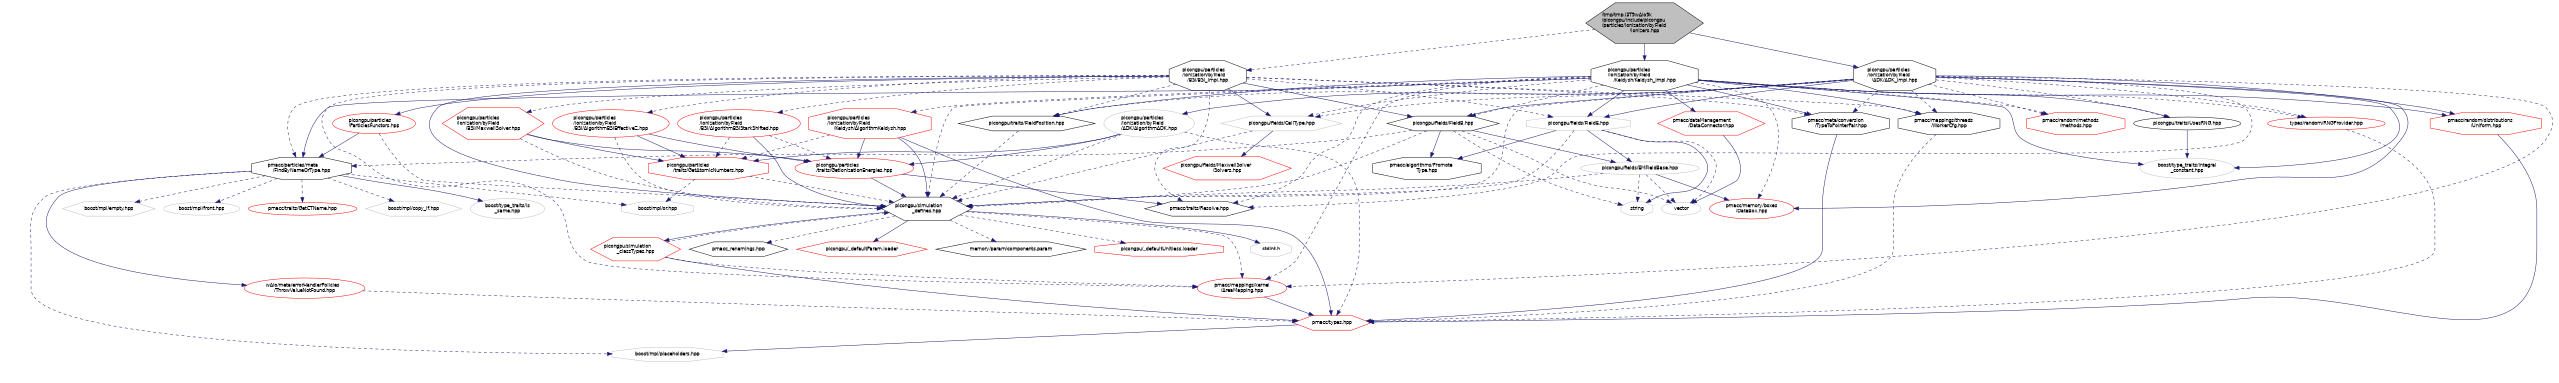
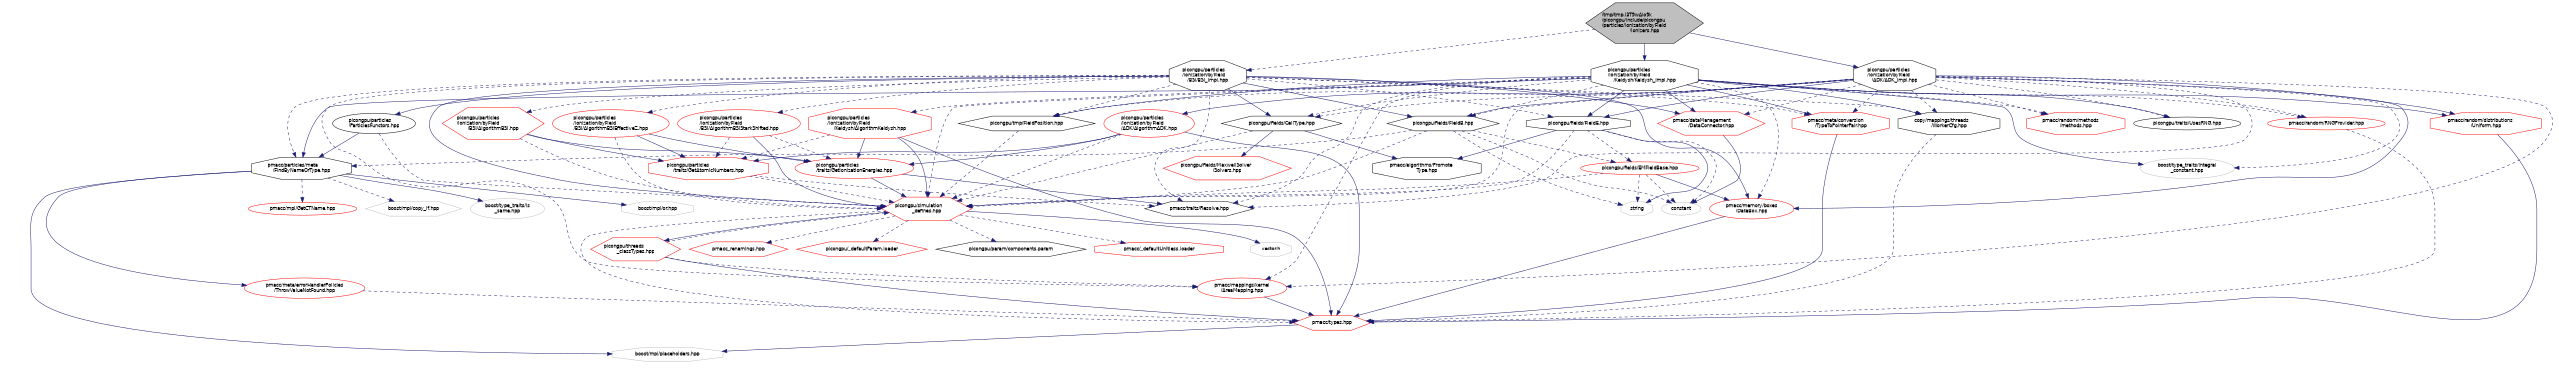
edge "picongpu/particles /ionization/byField /BSI/BSI_Impl.hpp" -> "pmacc/dataManagement /DataConnector.hpp": added
edge "picongpu/particles /ionization/byField /ADK/ADK_Impl.hpp" -> "pmacc/dataManagement /DataConnector.hpp": added
edge "picongpu/particles /ionization/byField /ADK/ADK_Impl.hpp" -> "boost/type_traits/integral _constant.hpp": style solid -> dashed
node "picongpu/particles /ParticlesFunctors.hpp": color red -> black
node "picongpu/particles /ionization/byField /BSI/MaxwellSolver.hpp": label "picongpu/particles /ionization/byField /BSI/MaxwellSolver.hpp" -> "picongpu/particles /ionization/byField /BSI/AlgorithmBSI.hpp"
node "picongpu/traits/FieldPosition.hpp": label "picongpu/traits/FieldPosition.hpp" -> "picongpu/tmp/FieldPosition.hpp"
node "picongpu/particles /ionization/byField /ADK/AlgorithmADK.hpp": color grey75 -> red
node "picongpu/fields/CellType.hpp": color grey75 -> black
node "picongpu/fields/FieldE.hpp": color grey75 -> black
edge "picongpu/particles /ionization/byField /BSI/BSI_Impl.hpp" -> "pmacc/memory/boxes /DataBox.hpp": added
node "pmacc/meta/conversion /TypeToPointerPair.hpp": color black -> red
node "pmacc/mappings/threads /WorkerCfg.hpp": label "pmacc/mappings/threads /WorkerCfg.hpp" -> "copy/mappings/threads /WorkerCfg.hpp"
node "types/random/RNGProvider.hpp": label "types/random/RNGProvider.hpp" -> "pmacc/random/RNGProvider.hpp"
edge "picongpu/fields/FieldB.hpp" -> "pmacc/algorithms/Promote Type.hpp": now "picongpu/fields/CellType.hpp" -> "pmacc/algorithms/Promote Type.hpp"
edge "picongpu/traits/UsesRNG.hpp" -> "boost/type_traits/integral _constant.hpp": removed
edge "picongpu/fields/FieldE.hpp" -> "picongpu/fields/EMFieldBase.hpp": style solid -> dashed
edge "picongpu/fields/FieldB.hpp" -> "picongpu/fields/EMFieldBase.hpp": style solid -> dashed
edge "picongpu/particles /ionization/byField /ADK/AlgorithmADK.hpp" -> "pmacc/types.hpp": style dashed -> solid
node "picongpu/fields/EMFieldBase.hpp": color grey75 -> red
edge "picongpu/particles /traits/GetAtomicNumbers.hpp" -> "boost/mpl/or.hpp": now "picongpu/particles /traits/GetAtomicNumbers.hpp" -> "pmacc/traits/Resolve.hpp"
edge "pmacc/particles/meta /FindByNameOrType.hpp" -> "boost/mpl/or.hpp": style dashed -> solid
node "boost/mpl/empty.hpp": removed
node "boost/mpl/front.hpp": removed
node "pmacc/traits/GetCTName.hpp": label "pmacc/traits/GetCTName.hpp" -> "pmacc/mpl/GetCTName.hpp"
node "picongpu/simulation _defines.hpp": color black -> red
node "vector": label "vector" -> "constant"
edge "picongpu/simulation _defines.hpp" -> "pmacc/mappings/kernel /AreaMapping.hpp": now "picongpu/simulation _defines.hpp" -> "pmacc/types.hpp"
edge "picongpu/simulation _defines.hpp" -> "picongpu/_defaultParam.loader": style solid -> dashed
node "picongpu/simulation _classTypes.hpp": label "picongpu/simulation _classTypes.hpp" -> "picongpu/threads _classTypes.hpp"
node "pmacc_renamings.hpp": color black -> red
node "memory/param/components.param": label "memory/param/components.param" -> "picongpu/param/components.param"
node "picongpu/_defaultUnitless.loader": label "picongpu/_defaultUnitless.loader" -> "pmacc/_defaultUnitless.loader"
node "stdint.h": label "stdint.h" -> "vector.h"
edge "pmacc/memory/boxes /DataBox.hpp" -> "pmacc/types.hpp": added
node "wAlo/meta/errorHandlerPolicies /ThrowValueNotFound.hpp": label "wAlo/meta/errorHandlerPolicies /ThrowValueNotFound.hpp" -> "pmacc/meta/errorHandlerPolicies /ThrowValueNotFound.hpp"
edge "pmacc/particles/meta /FindByNameOrType.hpp" -> "boost/mpl/placeholders.hpp": style dashed -> solid
